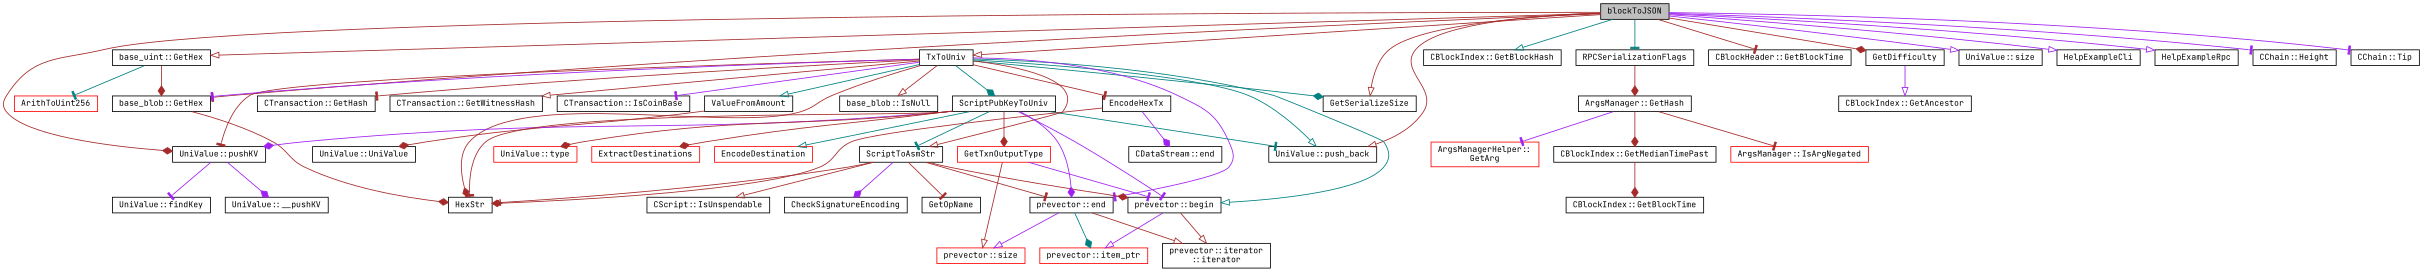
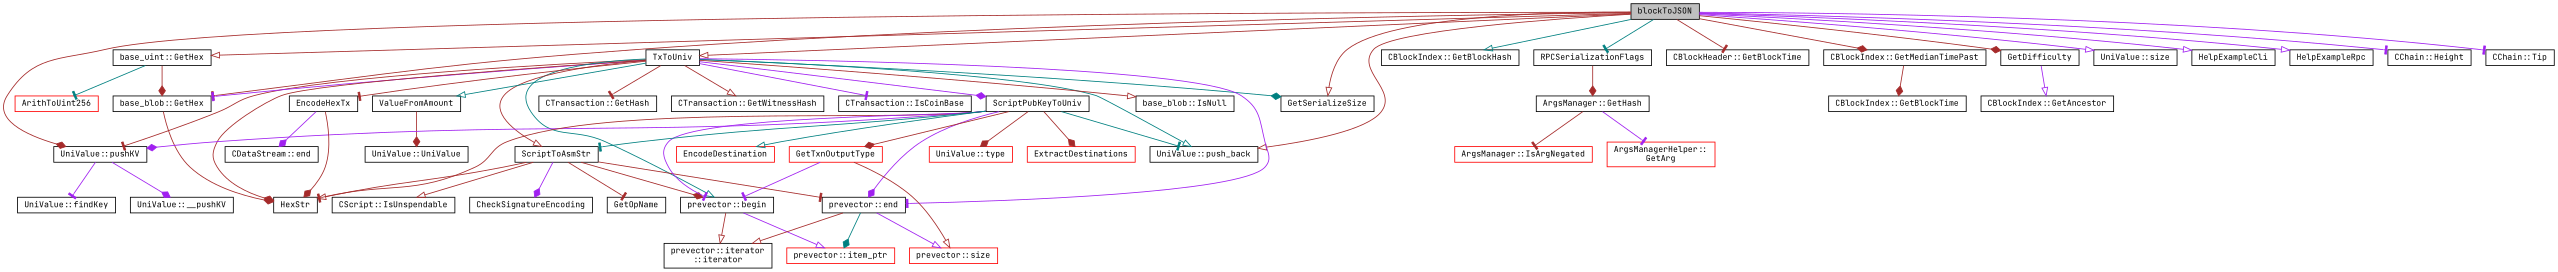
edge "TxToUniv" -> "ScriptPubKeyToUniv": color teal -> purple
edge "ArgsManager::GetHash" -> "CBlockIndex::GetMedianTimePast": now "blockToJSON" -> "CBlockIndex::GetMedianTimePast"
